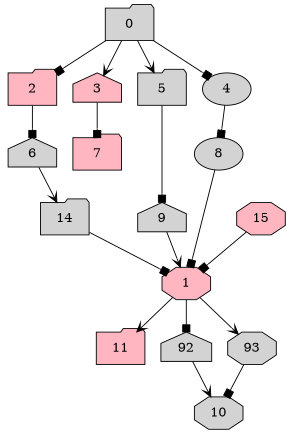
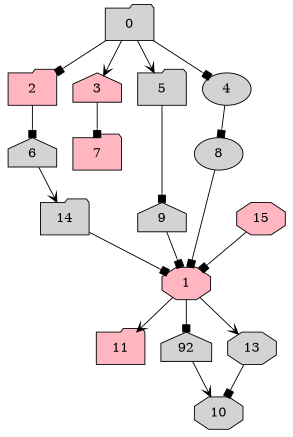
edge "9" -> "1": arrowhead vee -> box
node "93": label "93" -> "13"
